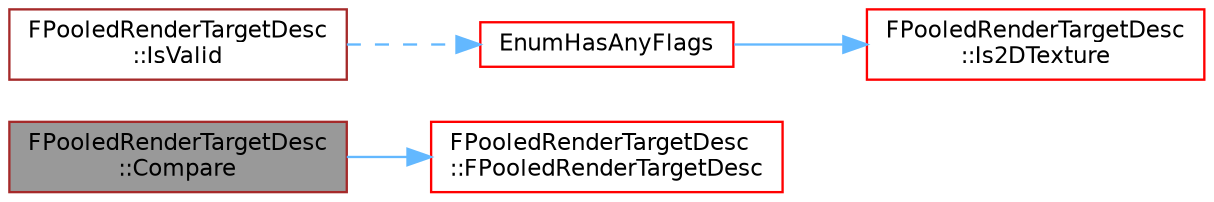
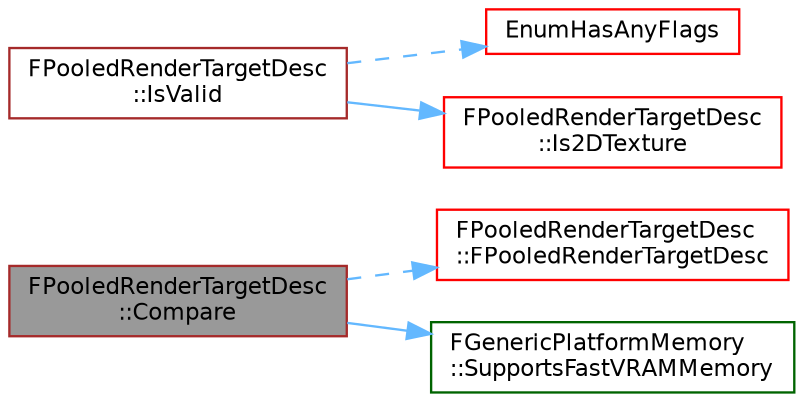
edge "EnumHasAnyFlags" -> "FPooledRenderTargetDesc ::Is2DTexture": now "FPooledRenderTargetDesc ::IsValid" -> "FPooledRenderTargetDesc ::Is2DTexture"
edge "FPooledRenderTargetDesc ::Compare" -> "FPooledRenderTargetDesc ::FPooledRenderTargetDesc": style solid -> dashed
node "FGenericPlatformMemory ::SupportsFastVRAMMemory": added
